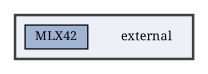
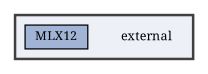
node "MLX42": label "MLX42" -> "MLX12"
